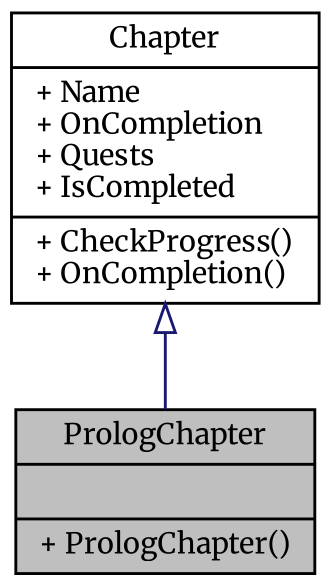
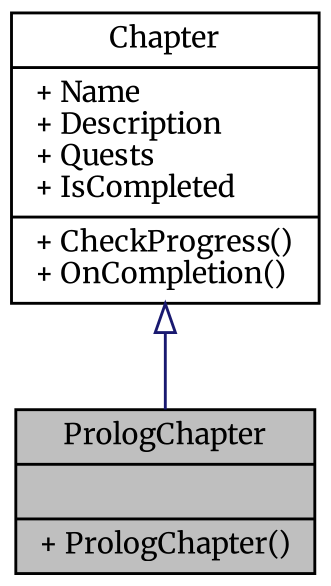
node "Chapter": text "+ OnCompletion" -> "+ Description"
